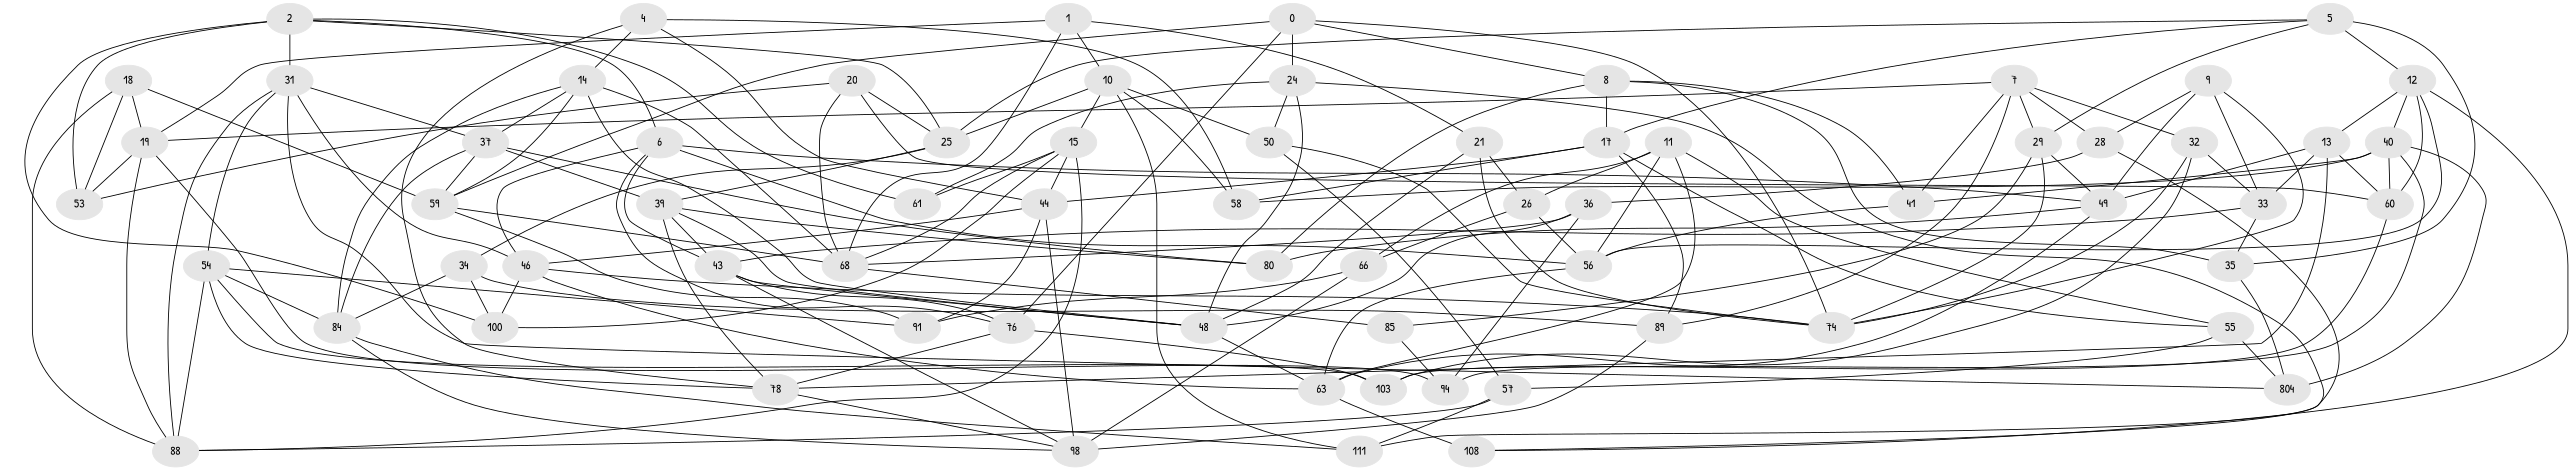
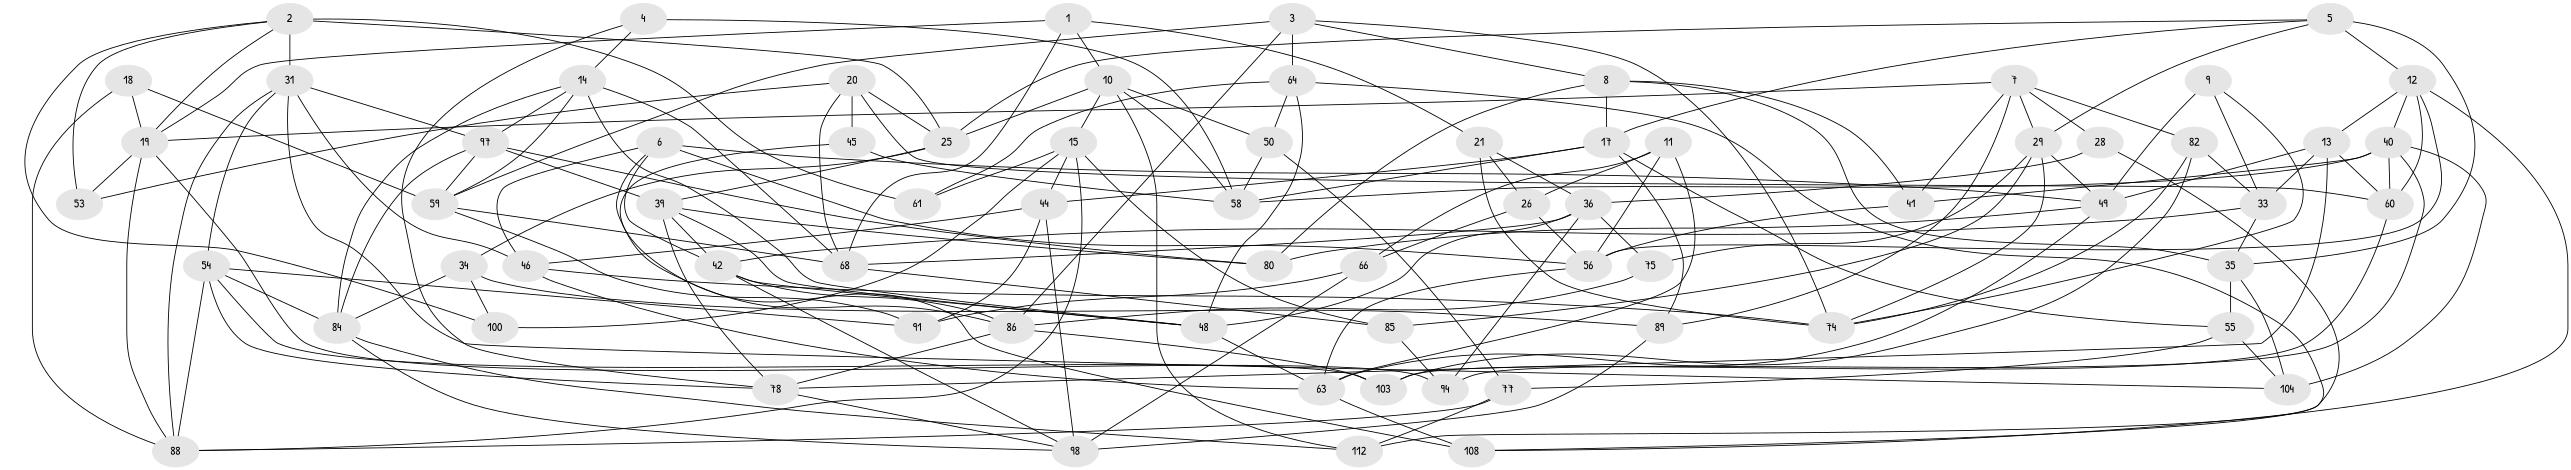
node "0": label "0" -> "3"
edge "2" -- "6": now "2" -- "19"
node "24": label "24" -> "64"
edge "9" -- "28": removed
node "37": label "37" -> "97"
node "45": added
node "32": label "32" -> "82"
edge "18" -- "53": removed
edge "4" -- "44": removed
edge "15" -- "68": now "15" -- "85"
edge "21" -- "48": now "21" -- "36"
edge "11" -- "55": now "35" -- "55"
node "43": label "43" -> "42"
node "75": added
edge "50" -- "74": now "50" -- "58"
edge "46" -- "100": removed
node "76": label "76" -> "86"
node "57": label "57" -> "77"
node "804": label "804" -> "104"
node "111": label "111" -> "112"
